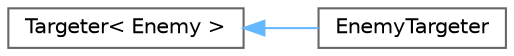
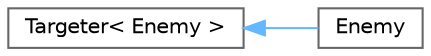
node "EnemyTargeter": label "EnemyTargeter" -> "Enemy"
